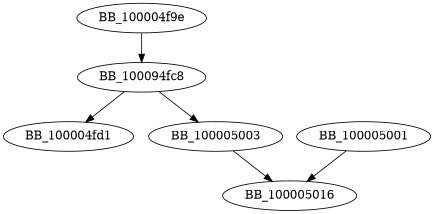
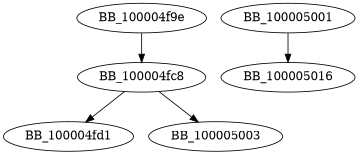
node "BB_100094fc8": label "BB_100094fc8" -> "BB_100004fc8"
edge "BB_100005003" -> "BB_100005016": removed
